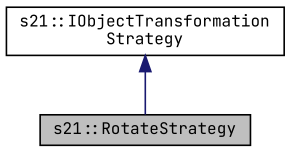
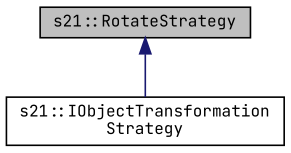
edge "s21::RotateStrategy" -> "s21::IObjectTransformation Strategy": reversed
